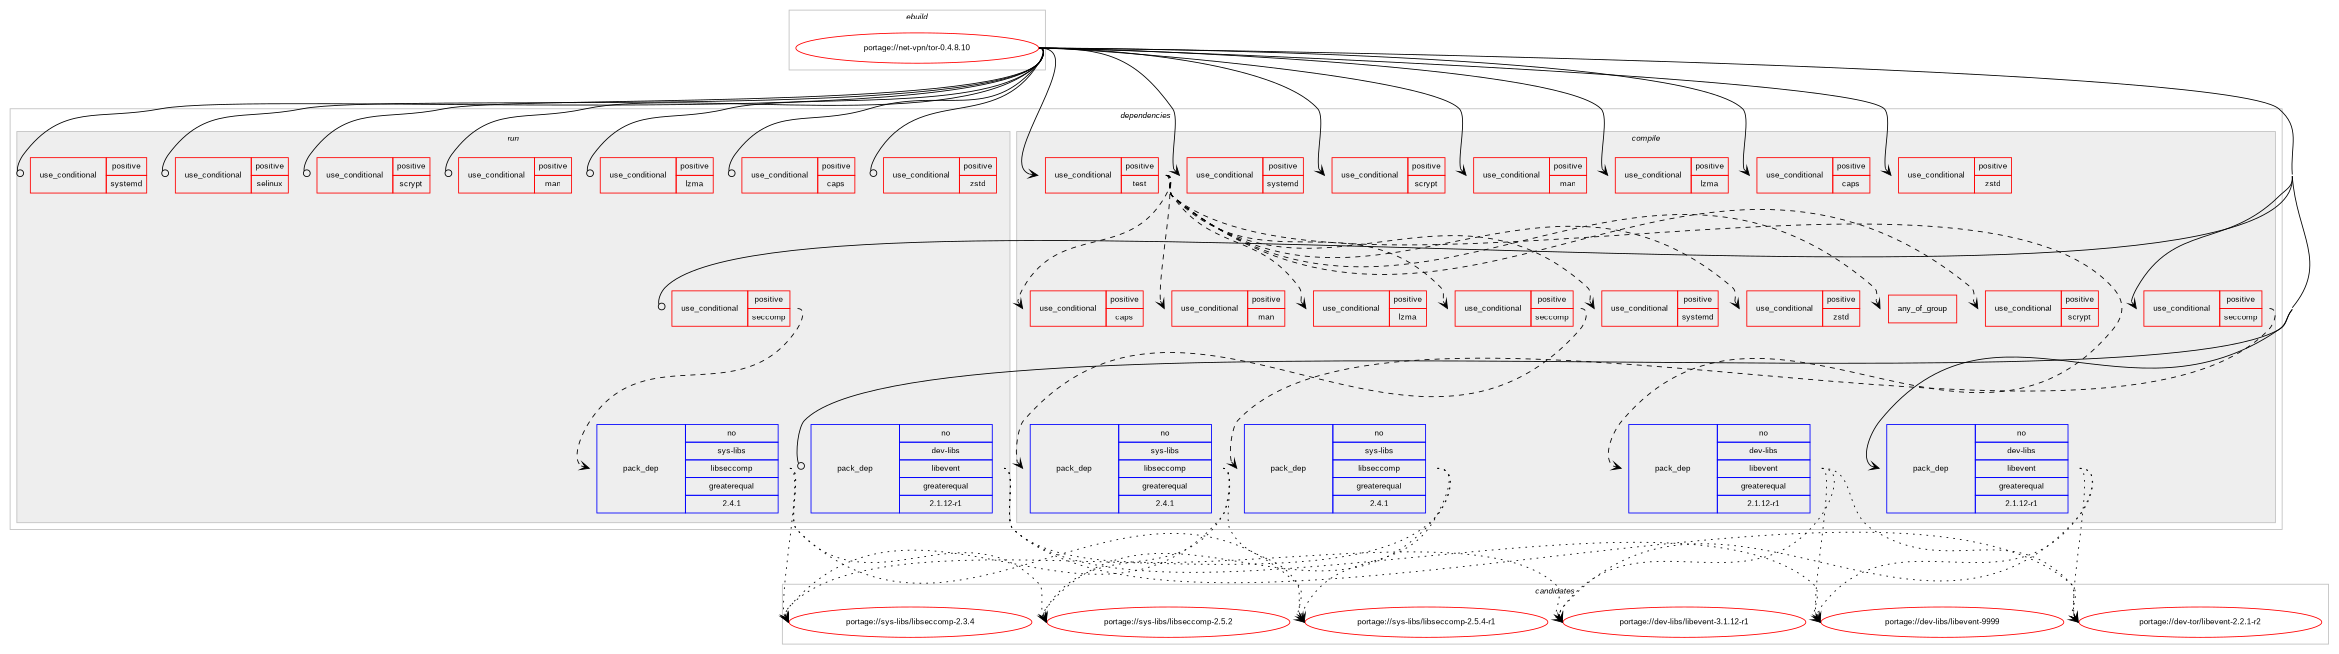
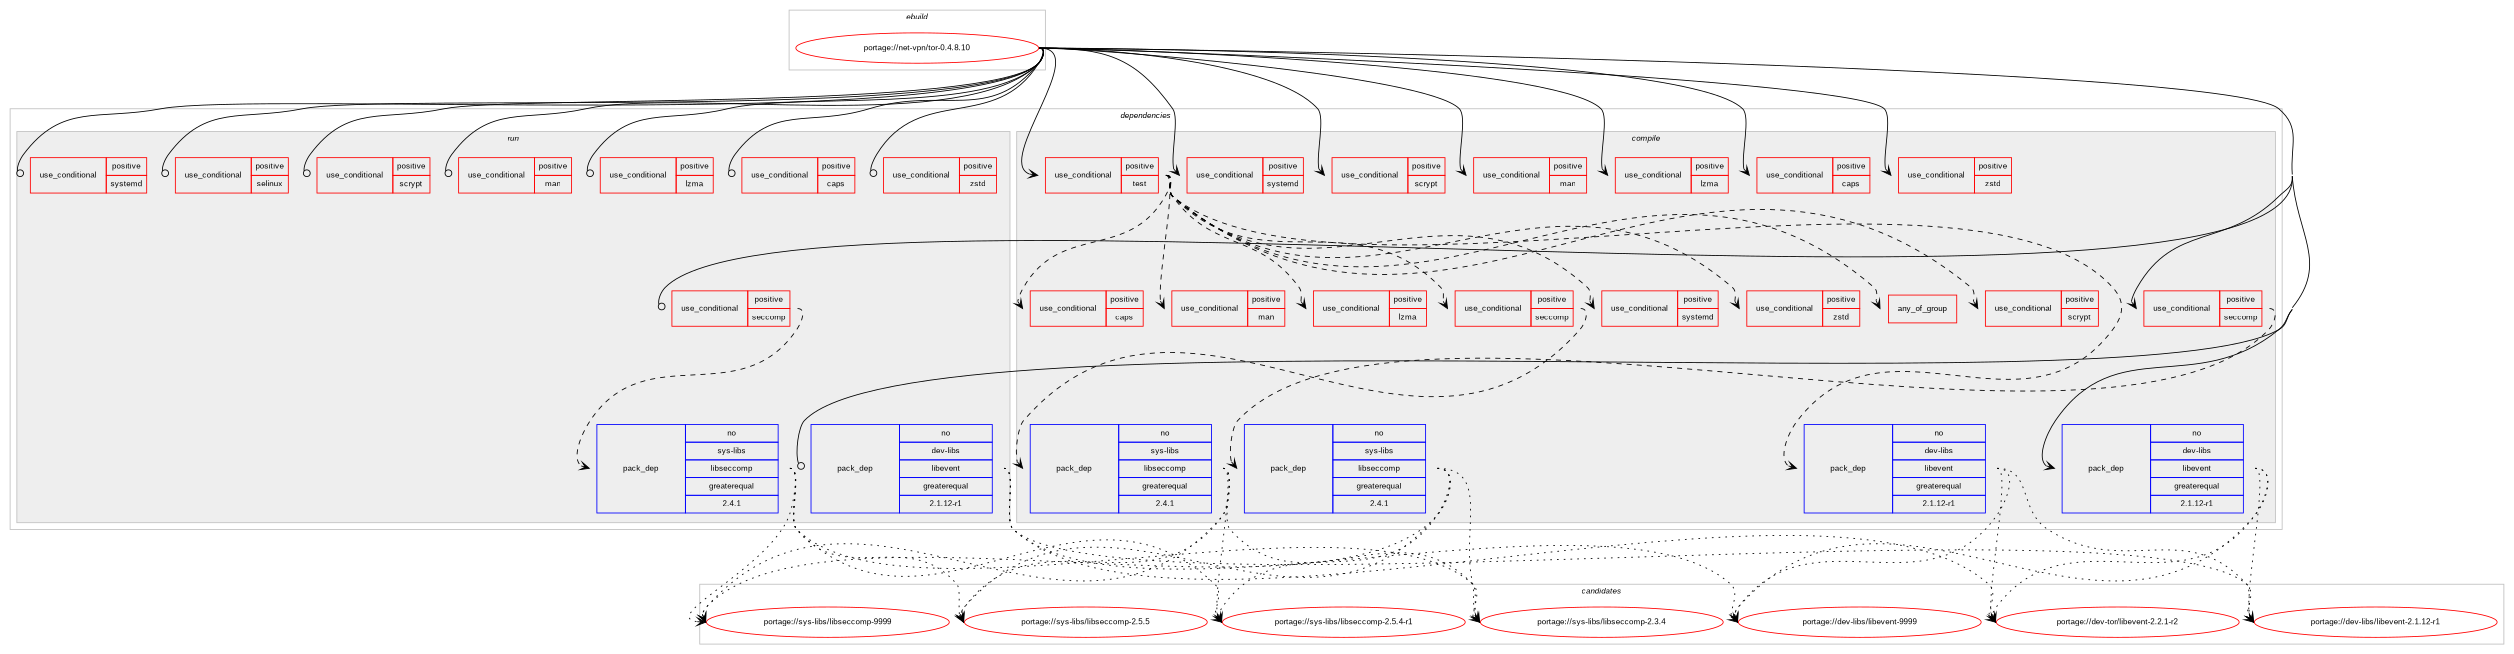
node "portage://sys-libs/libseccomp-9999": added
node "portage://sys-libs/libseccomp-2.5.2": label "portage://sys-libs/libseccomp-2.5.2" -> "portage://sys-libs/libseccomp-2.5.5"
node "portage://dev-libs/libevent-3.1.12-r1": label "portage://dev-libs/libevent-3.1.12-r1" -> "portage://dev-libs/libevent-2.1.12-r1"
